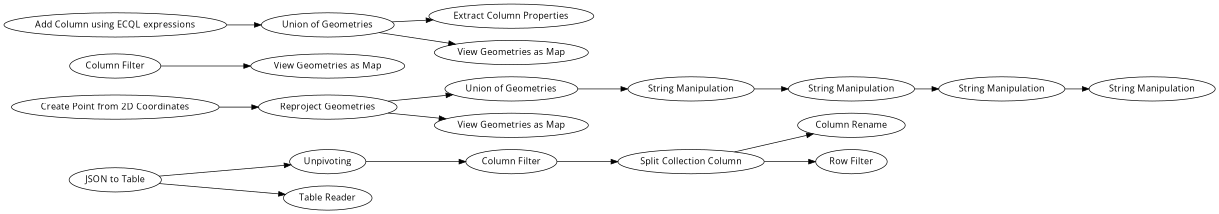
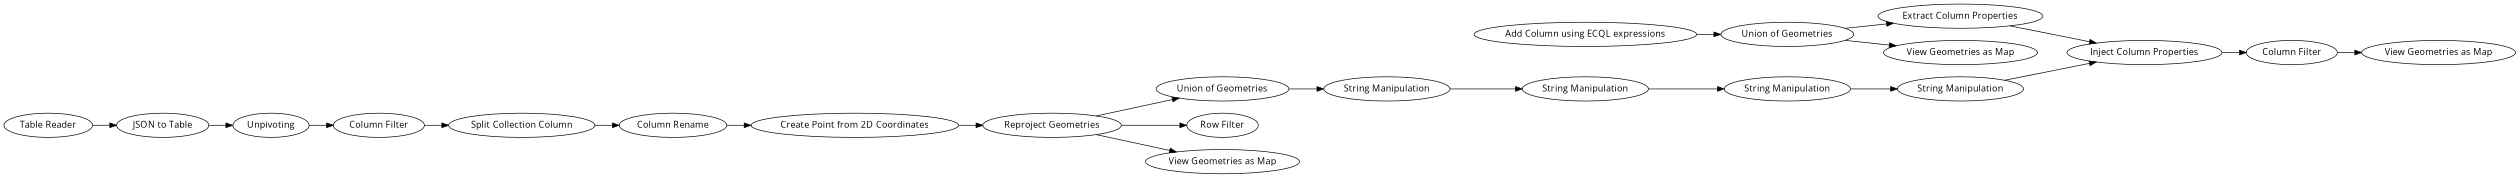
node "Inject Column Properties": added
edge "Column Rename" -> "Create Point from 2D Coordinates": added
edge "Split Collection Column" -> "Row Filter": now "Reproject Geometries" -> "Row Filter"
edge "JSON to Table" -> "Table Reader": reversed
